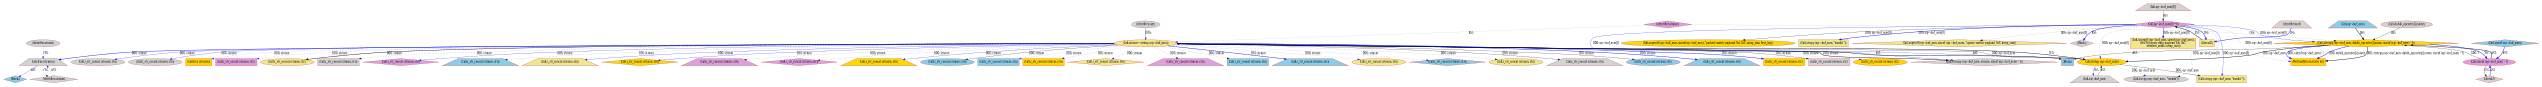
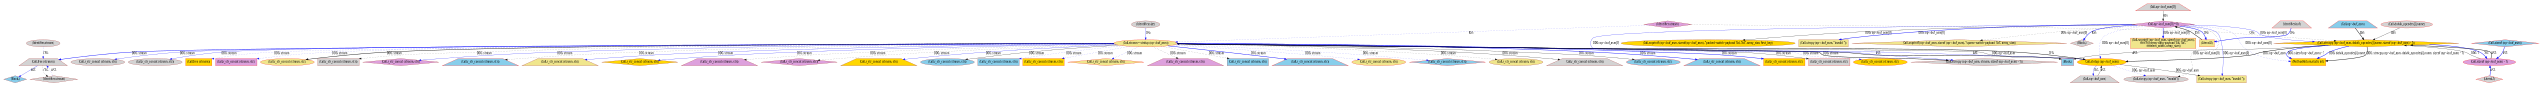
edge "(Identifier,size)" -> "(Call,strasm = strdup (op->buf_asm))": label "DDG: " -> "CFG: "
edge "(Call,sizeof (op->buf_asm) - 1)" -> "(Literal,1)": removed, label "CFG:"
